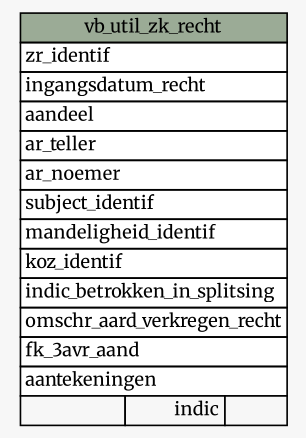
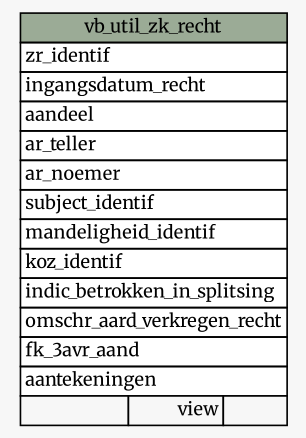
node "vb_util_zk_recht": text "indic" -> "view"
